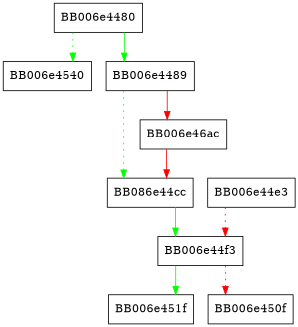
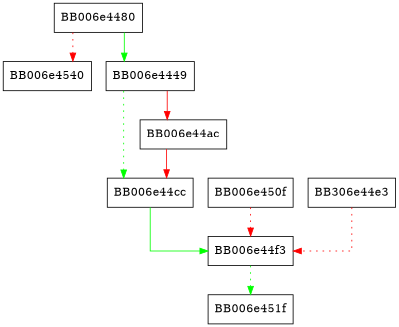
edge "BB006e4480" -> "BB006e4540": color green -> red
node "BB006e4489": label "BB006e4489" -> "BB006e4449"
node "BB006e46ac": label "BB006e46ac" -> "BB006e44ac"
node "BB086e44cc": label "BB086e44cc" -> "BB006e44cc"
node "BB006e44e3": label "BB006e44e3" -> "BB306e44e3"
edge "BB006e44f3" -> "BB006e451f": style solid -> dotted
edge "BB006e44f3" -> "BB006e450f": reversed
